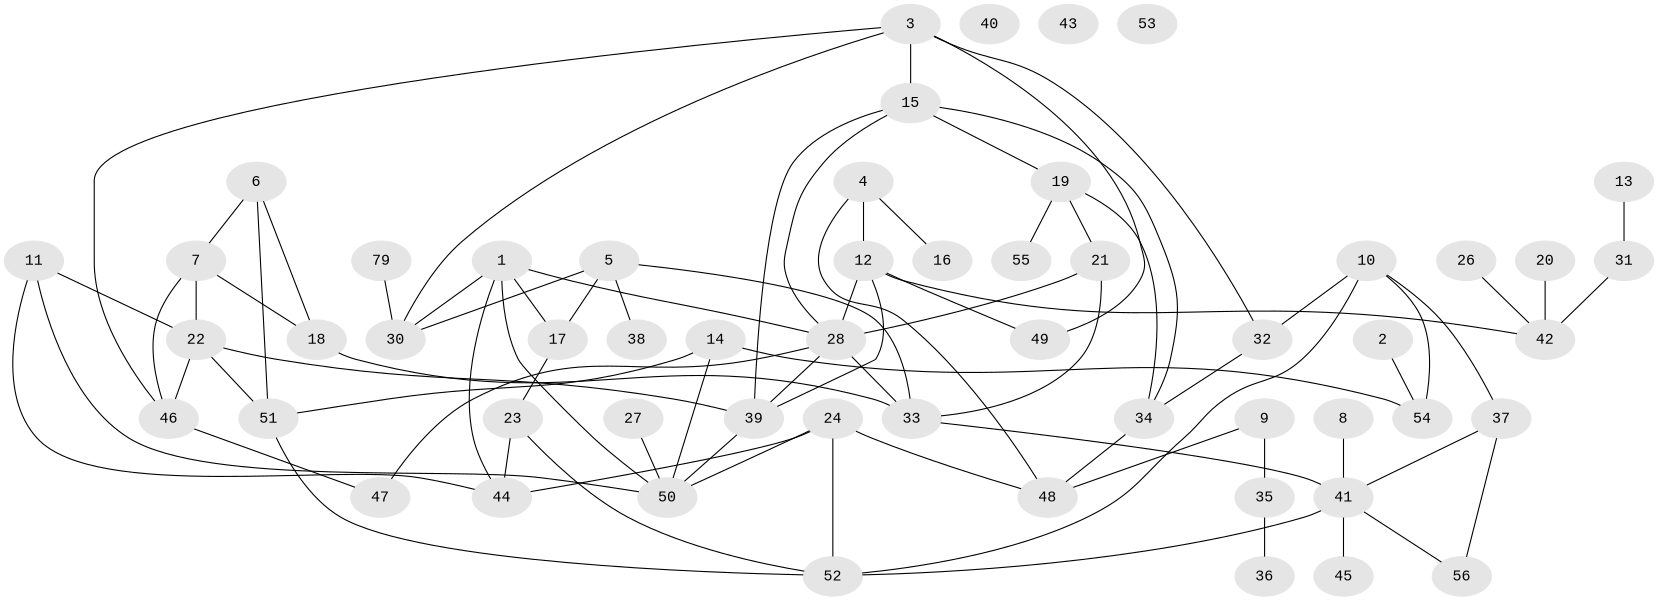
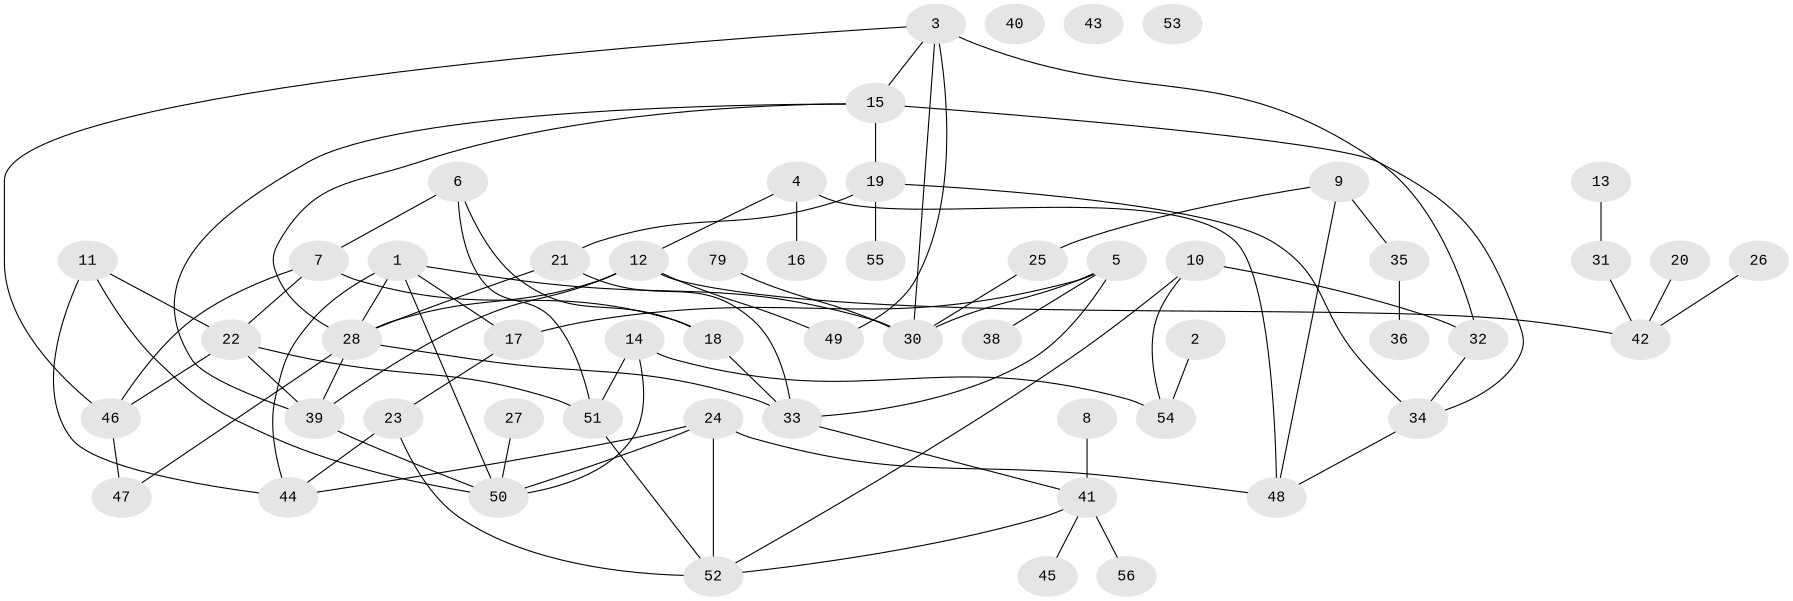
node "25": added
node "37": removed
